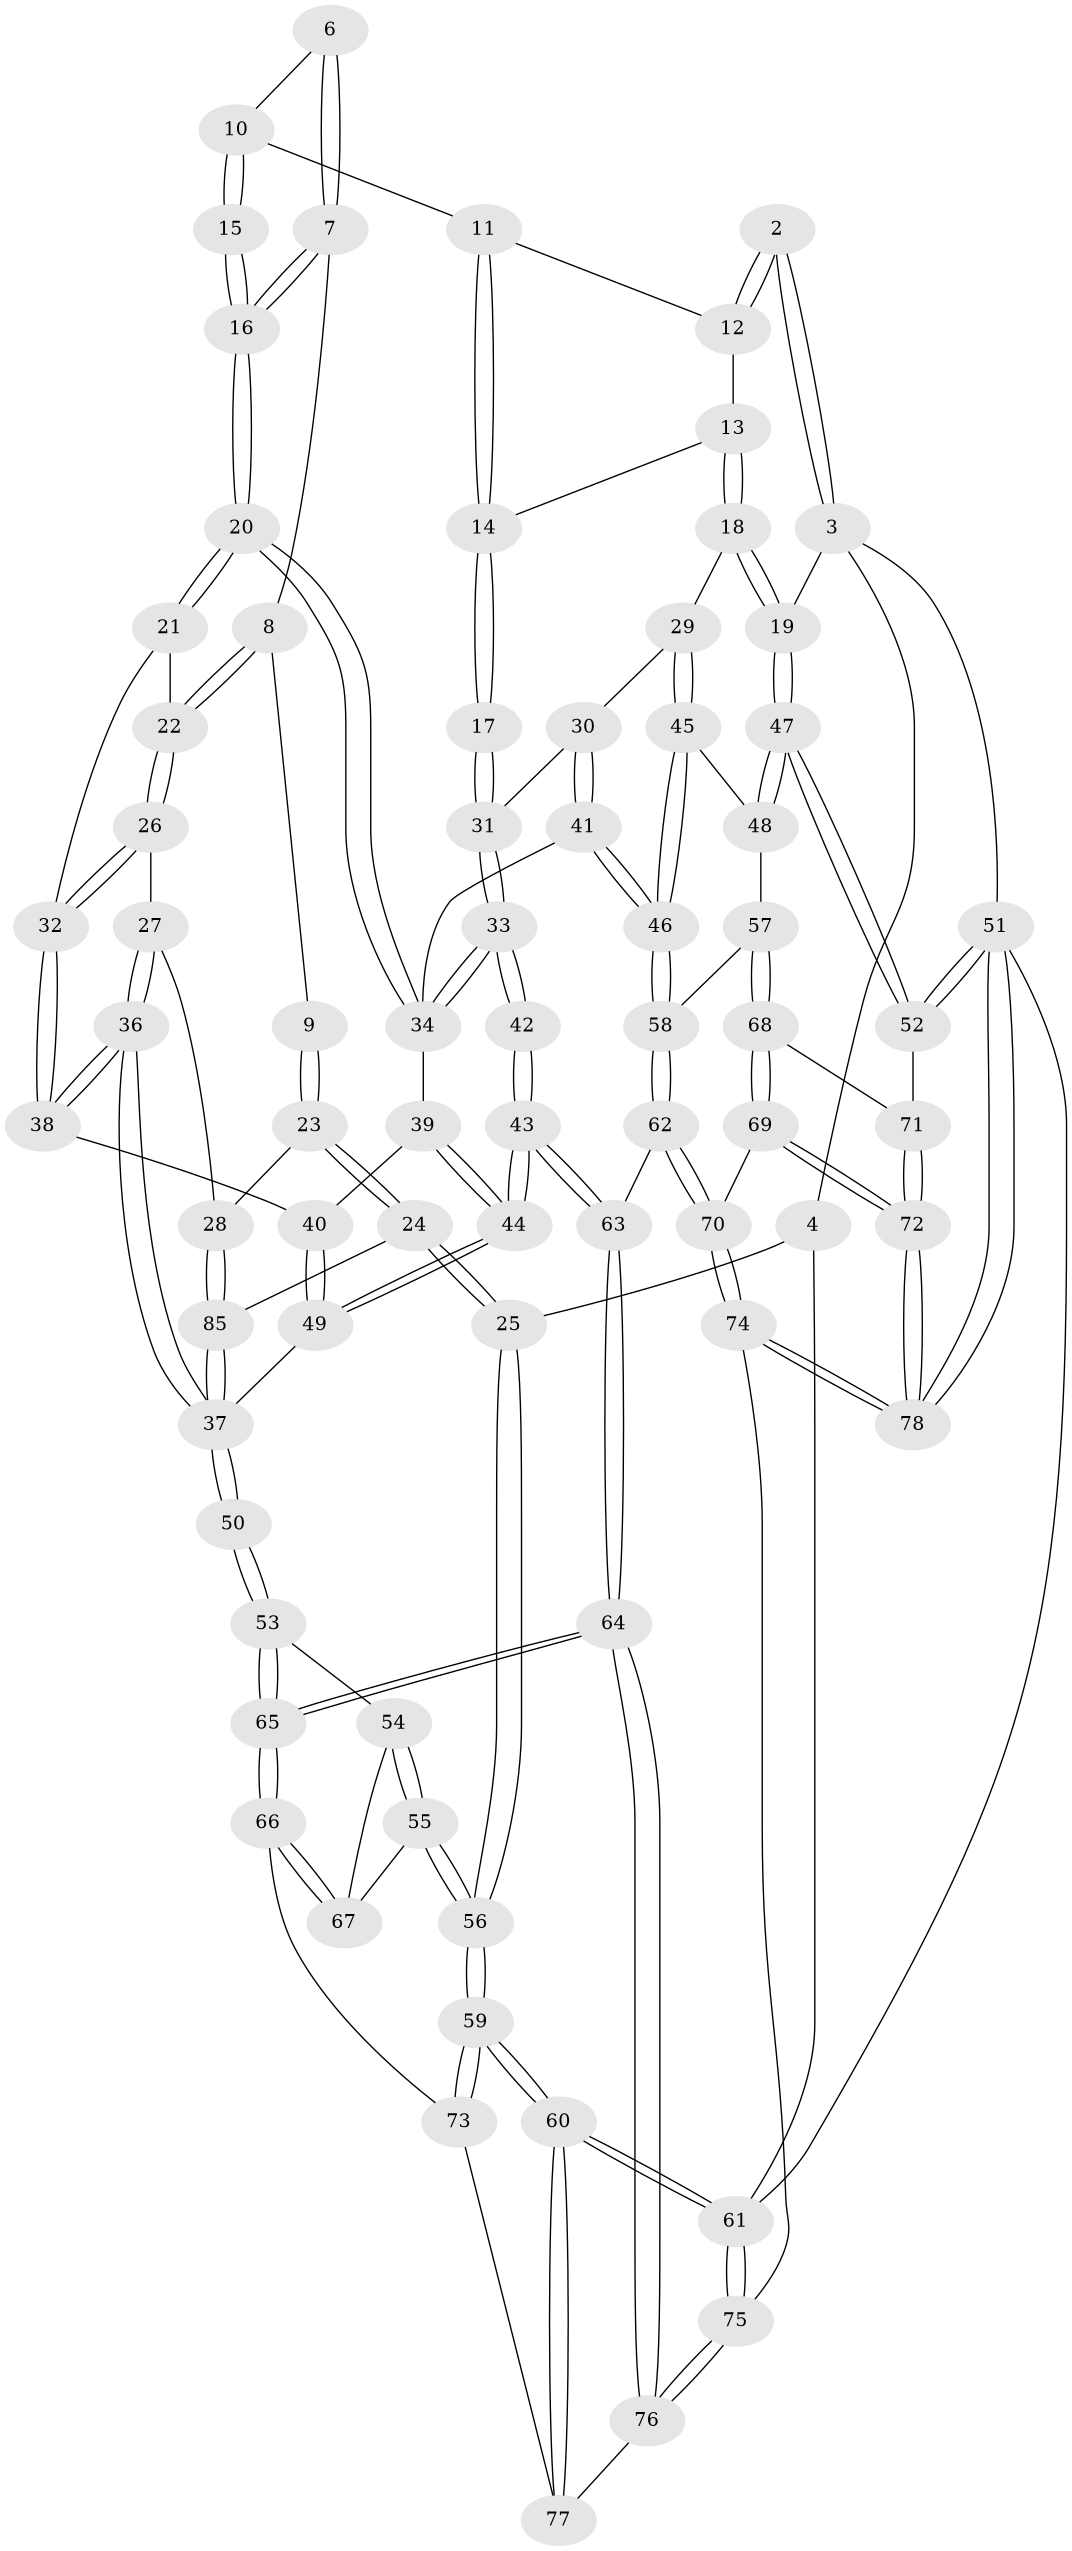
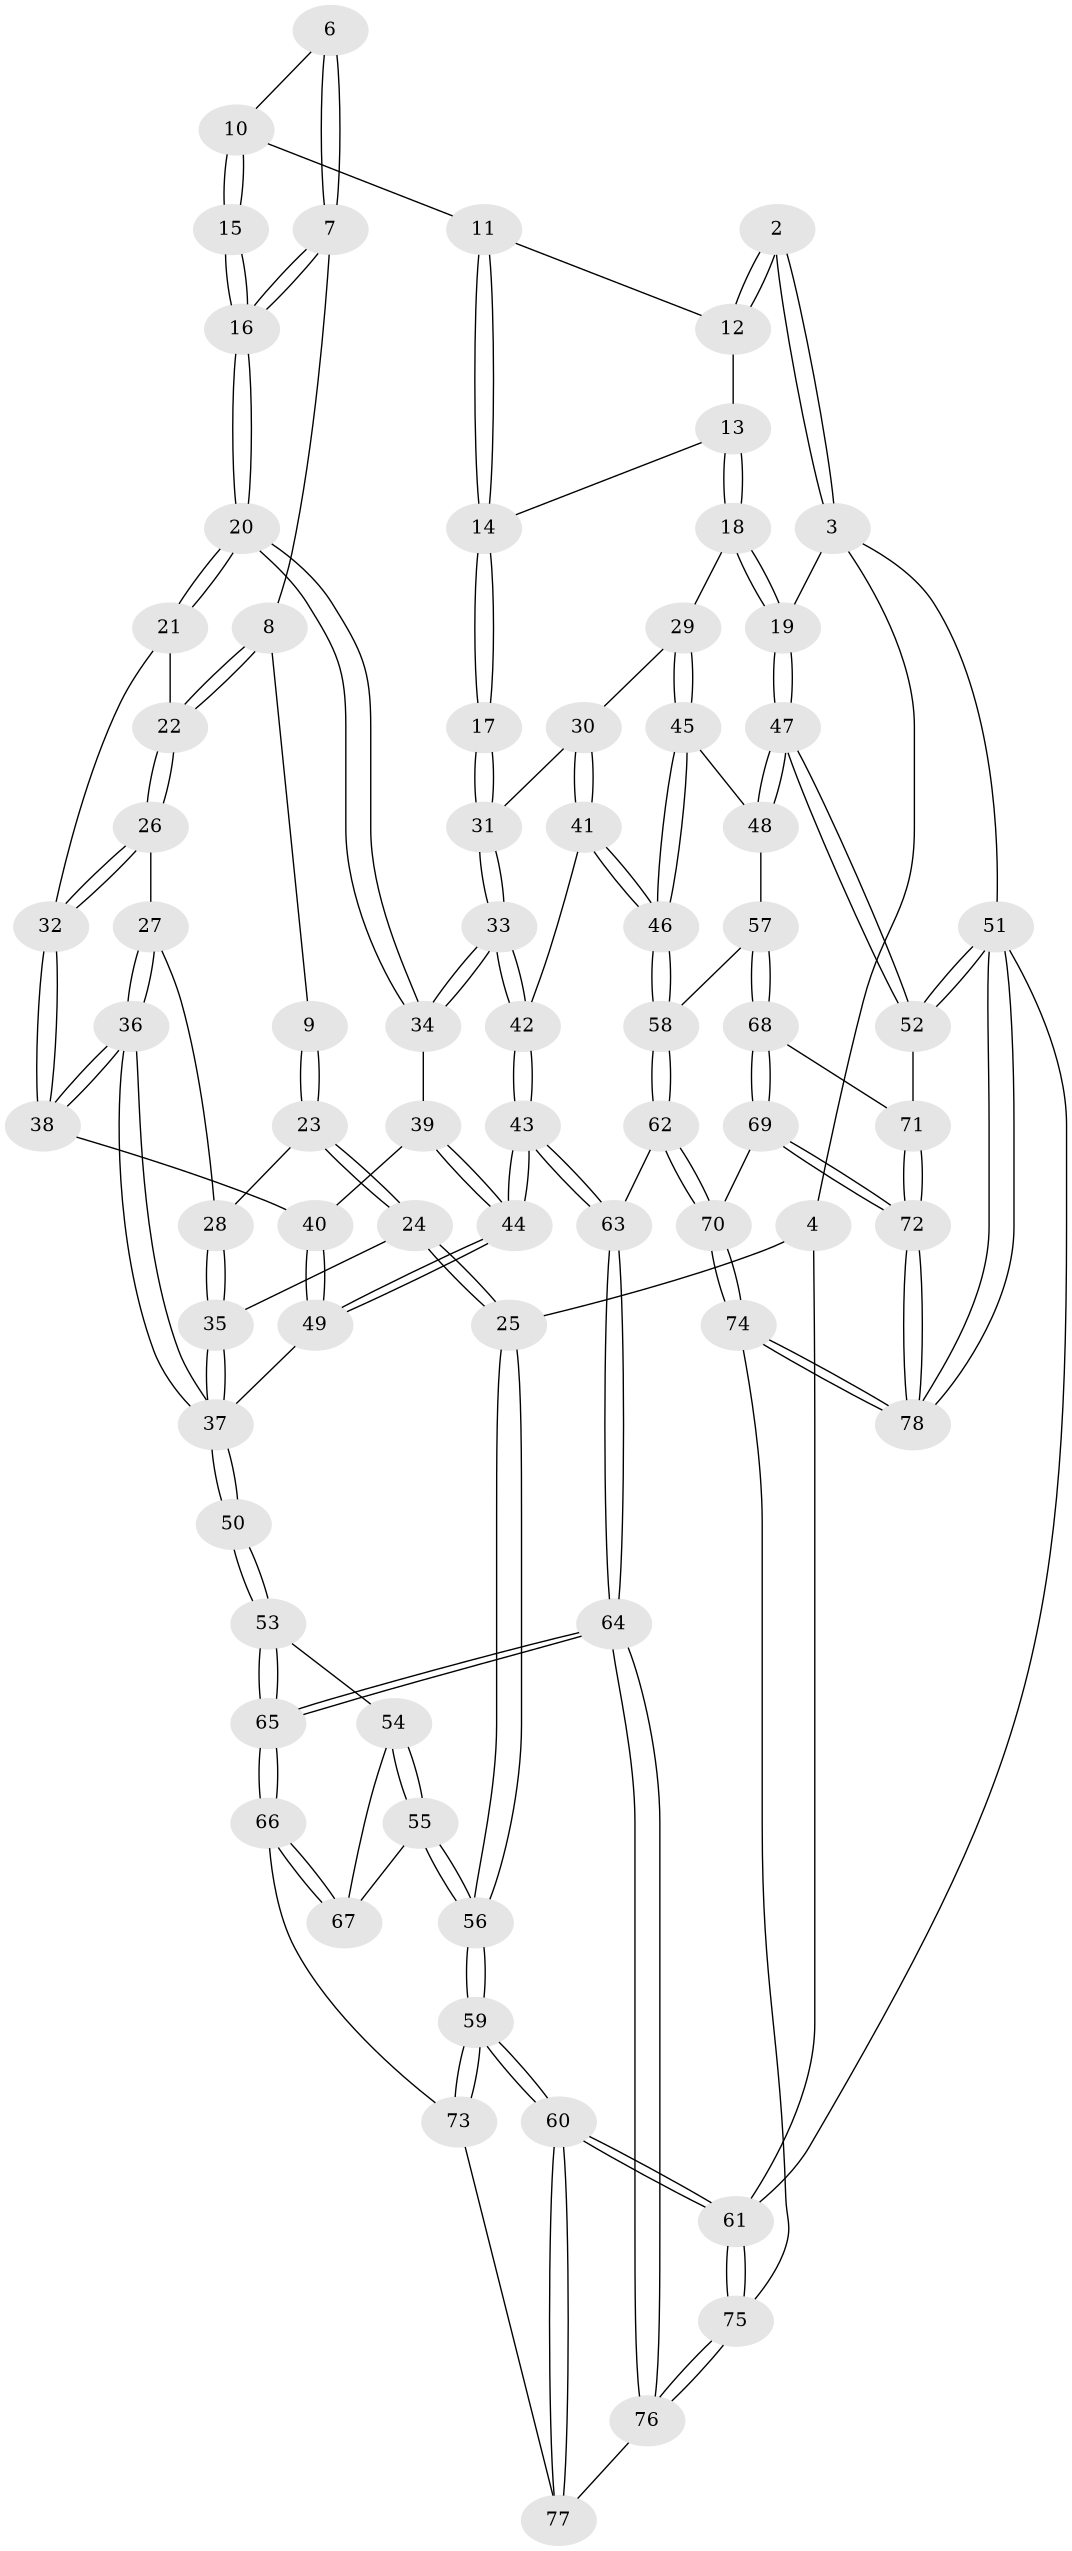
edge "41" -- "34": now "41" -- "42"
node "85": label "85" -> "35"
